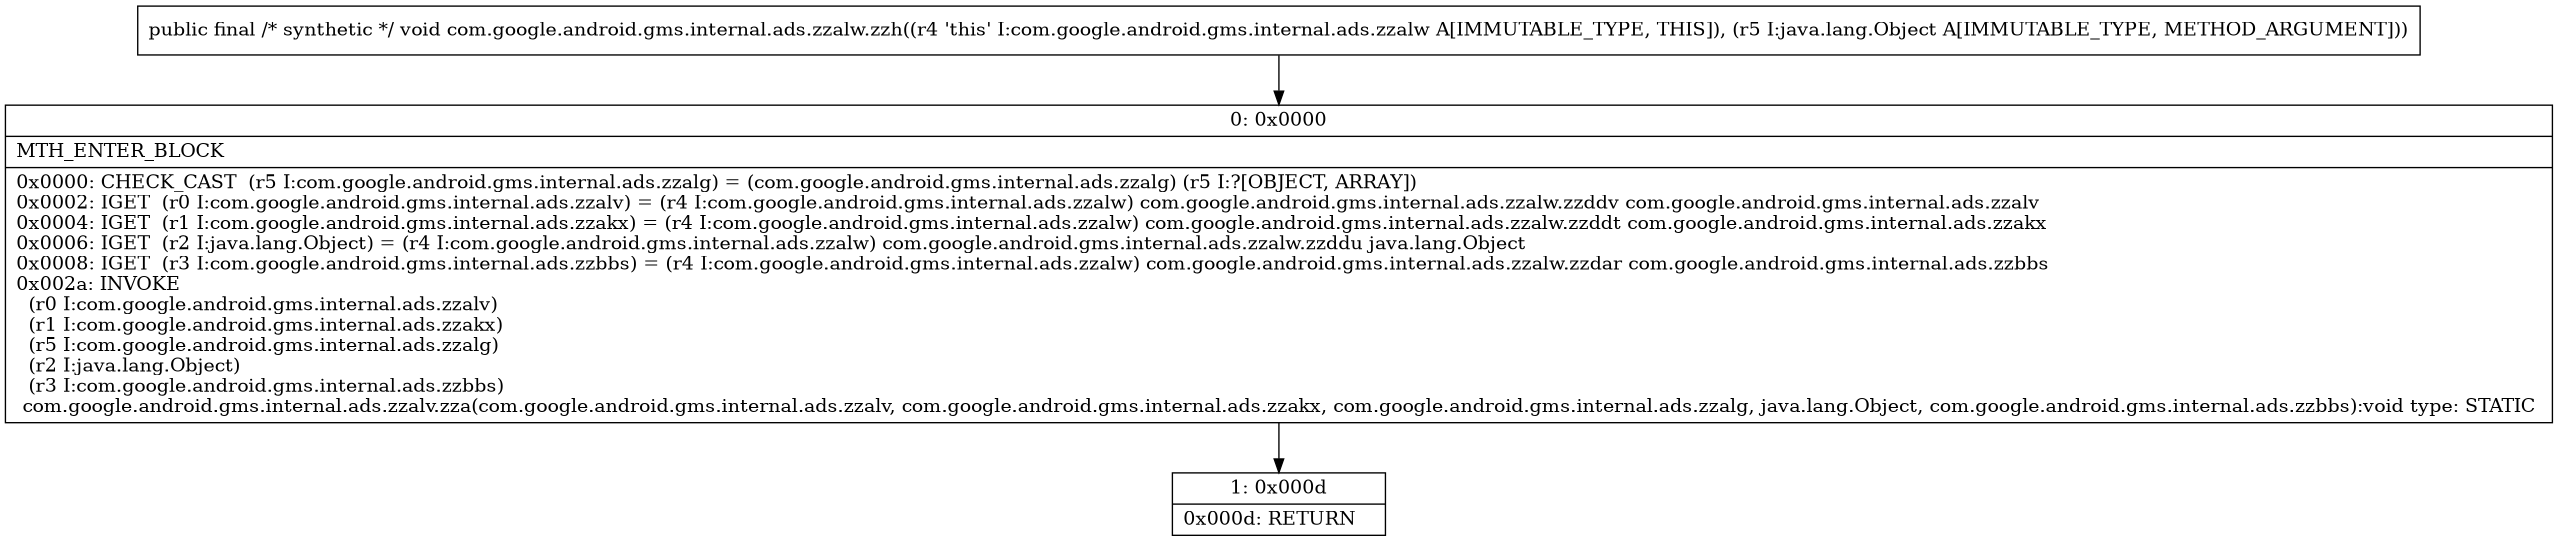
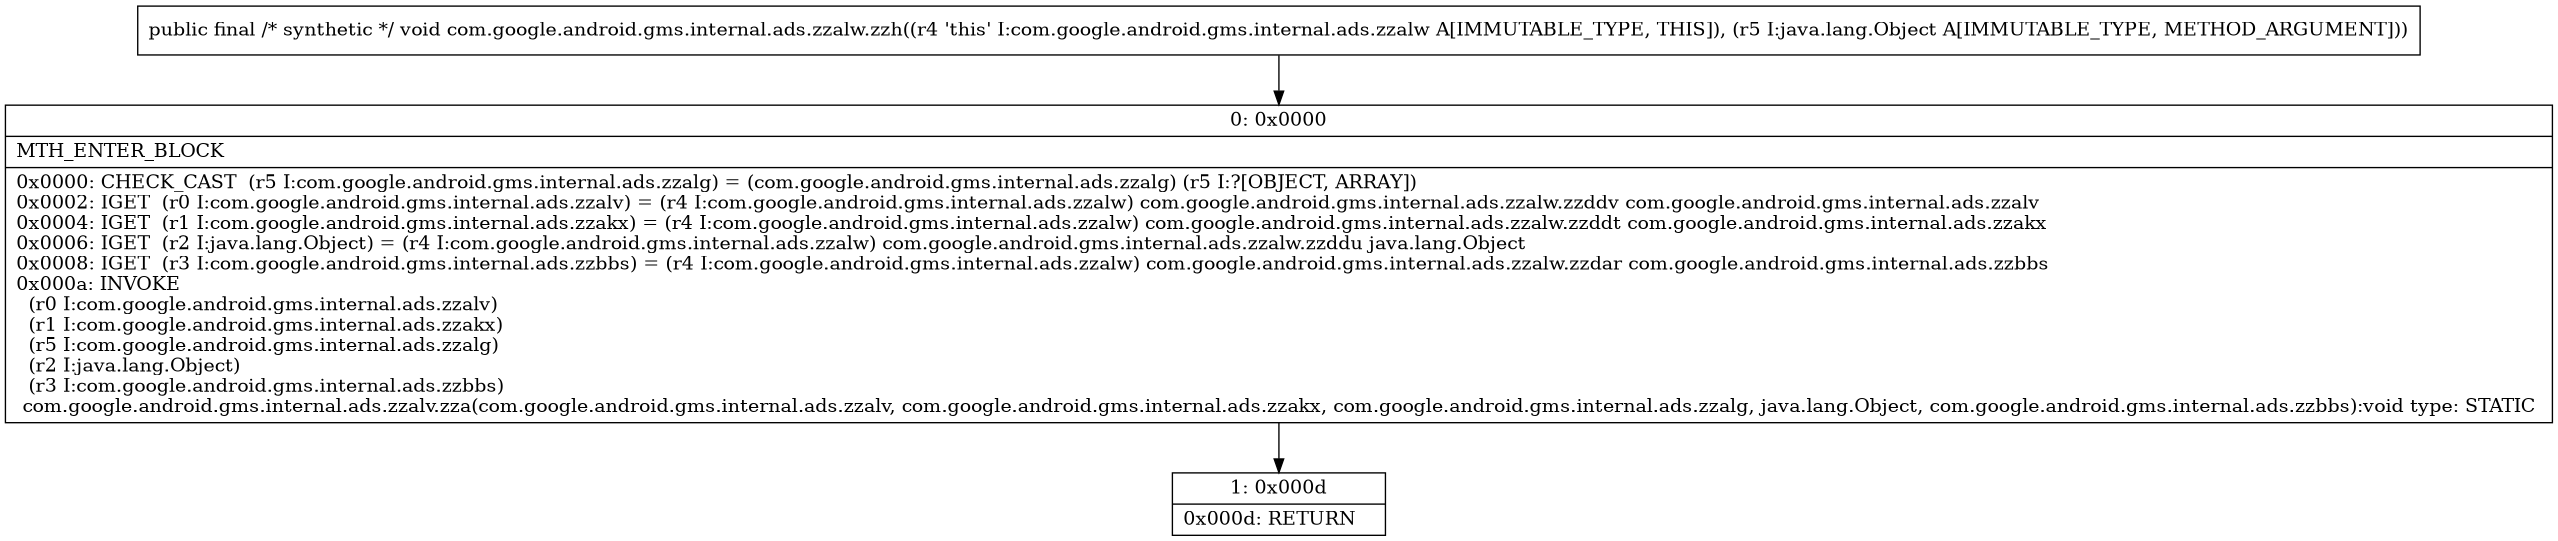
node "0: 0x0000": text "0x002a: INVOKE" -> "0x000a: INVOKE"
